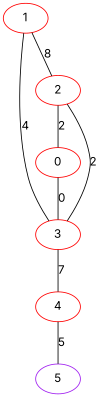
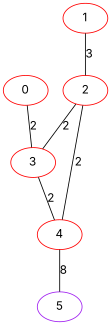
edge "1" -- "2": label "8" -> "3"
edge "2" -- "0": now "2" -- "4"
edge "1" -- "3": removed, label "4"
edge "0" -- "3": label "0" -> "2"
edge "3" -- "4": label "7" -> "2"
edge "4" -- "5": label "5" -> "8"
